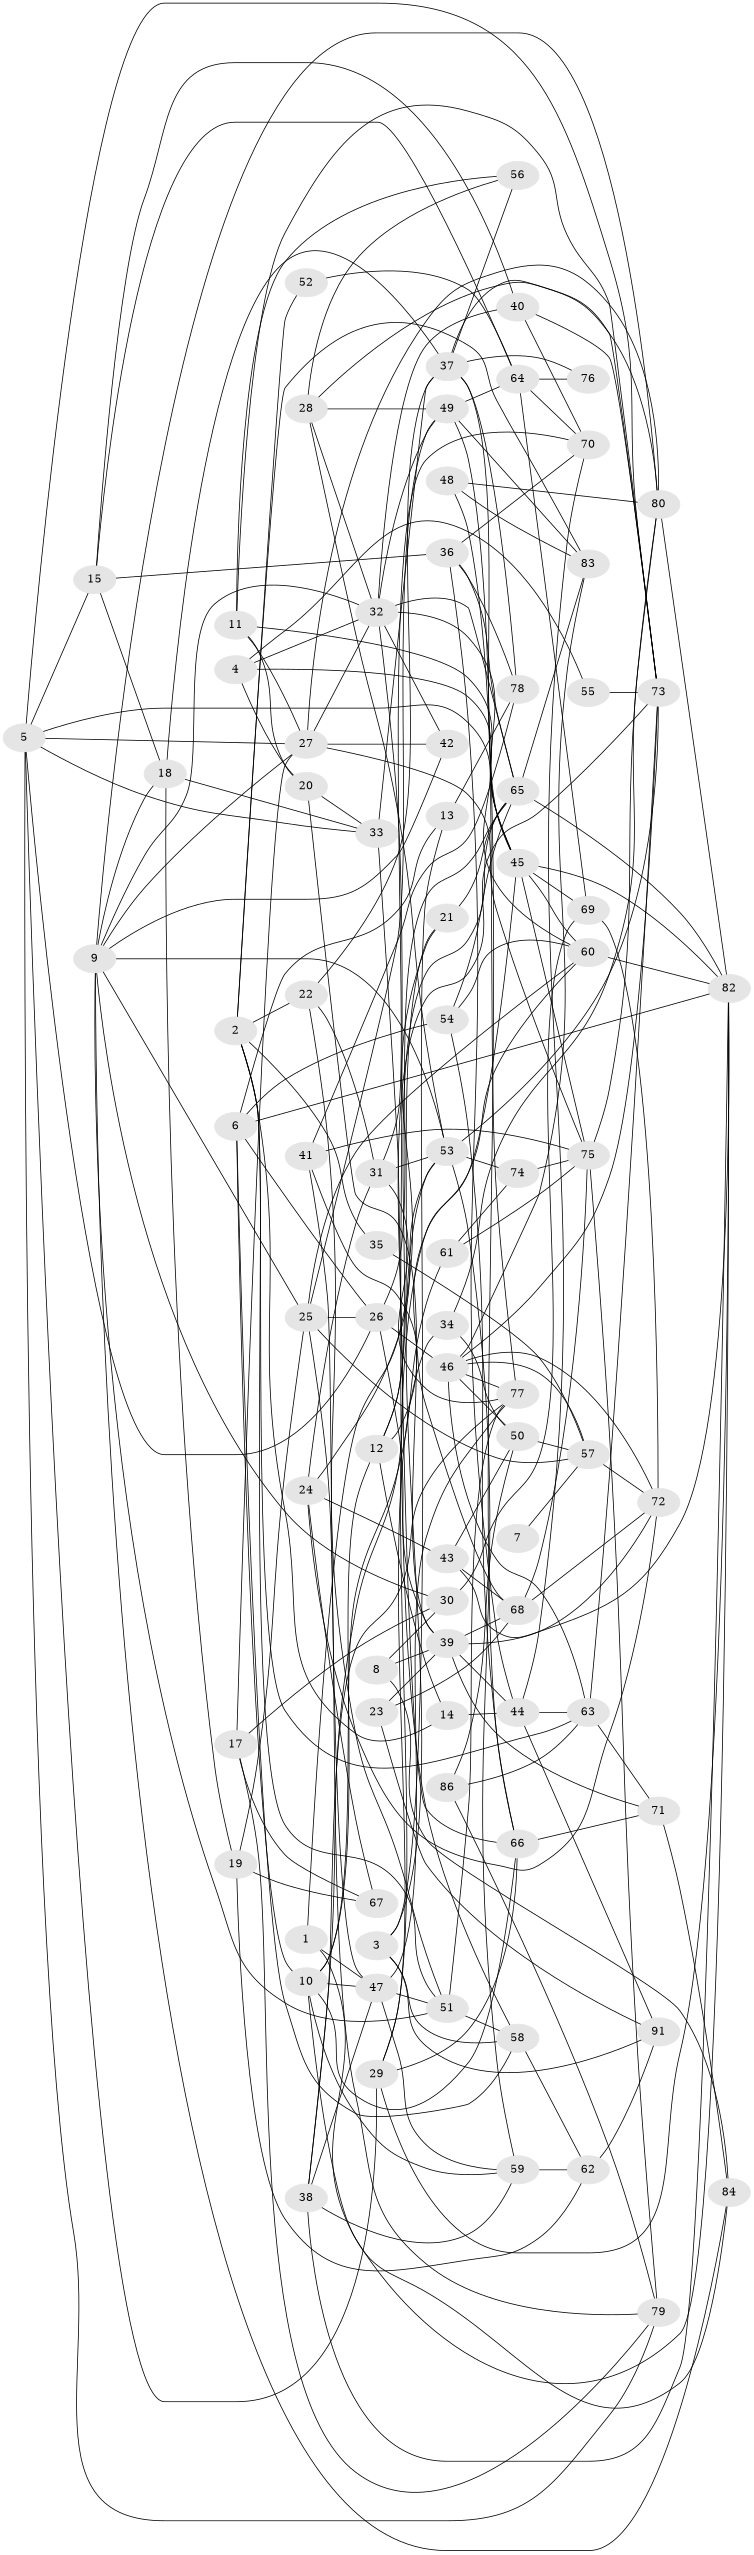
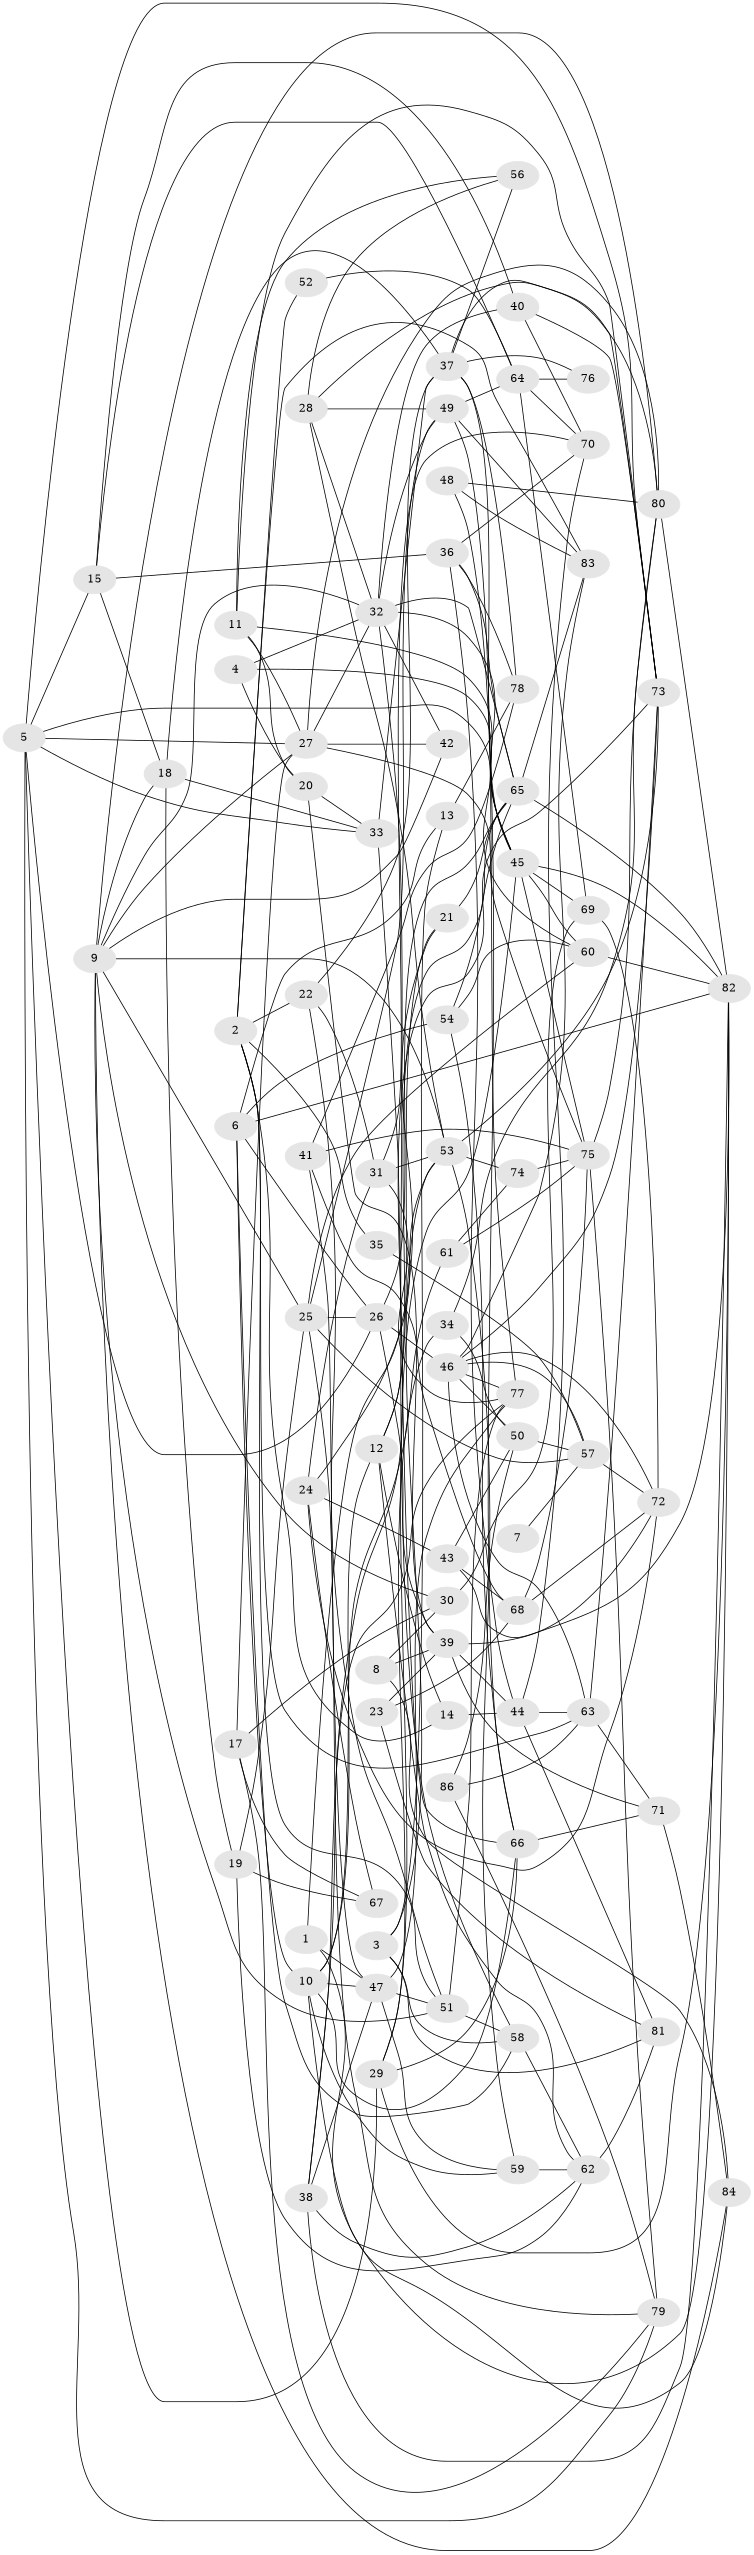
node "55": removed
edge "60" -- "12": now "62" -- "12"
edge "68" -- "39": removed
node "91": label "91" -> "81"
edge "59" -- "38": now "62" -- "38"
